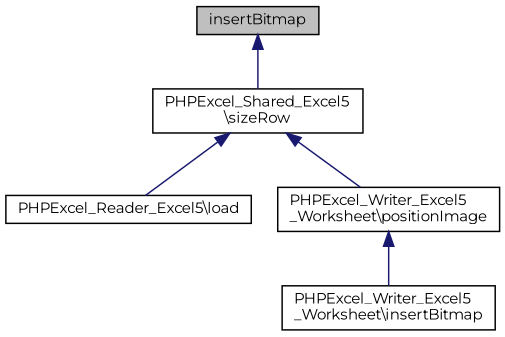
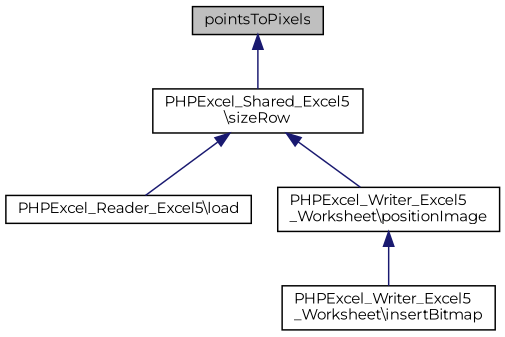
node "insertBitmap": label "insertBitmap" -> "pointsToPixels"
